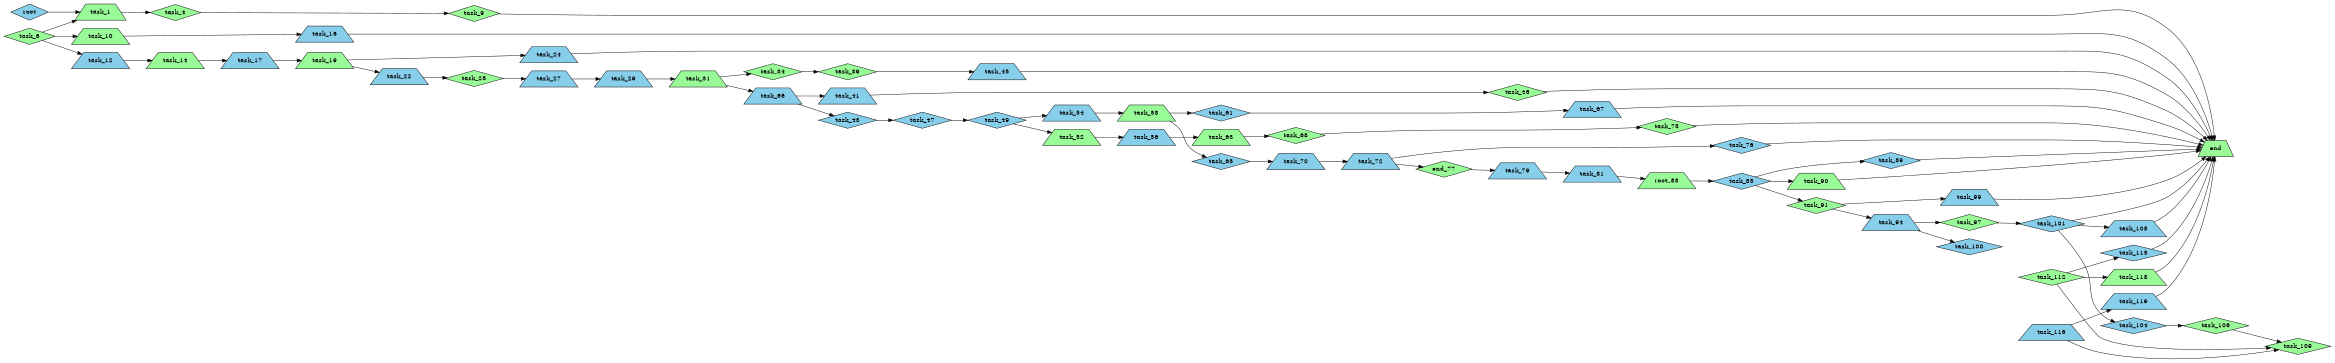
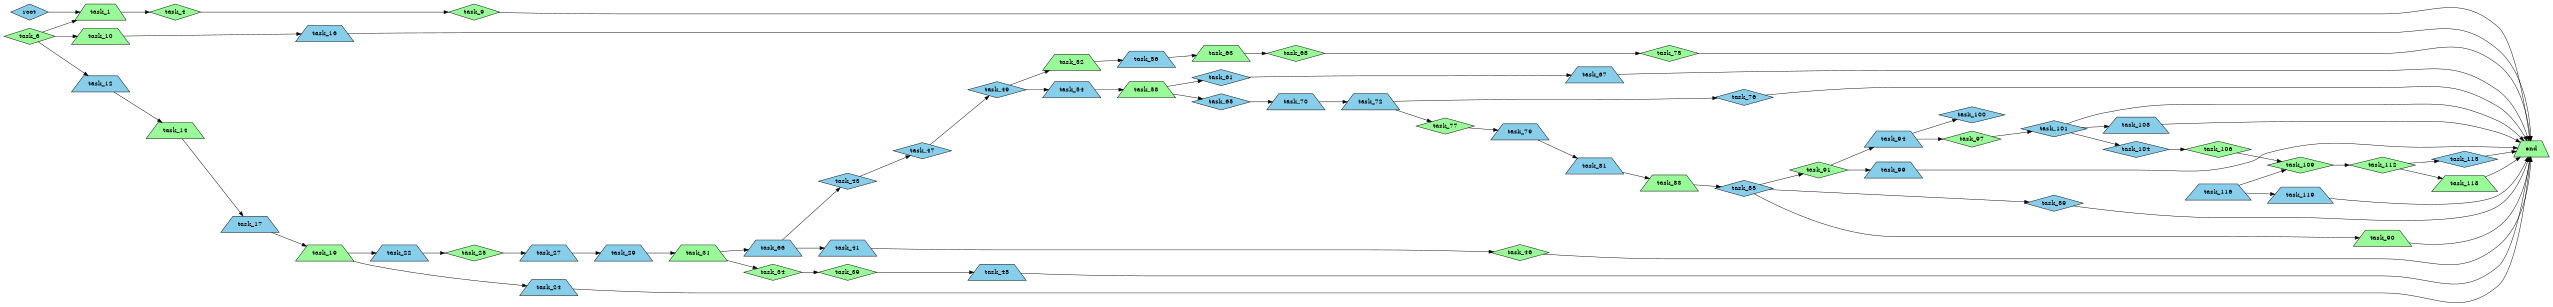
node "end_77": label "end_77" -> "task_77"
node "root_83": label "root_83" -> "task_83"
edge "task_112" -> "task_109": reversed
